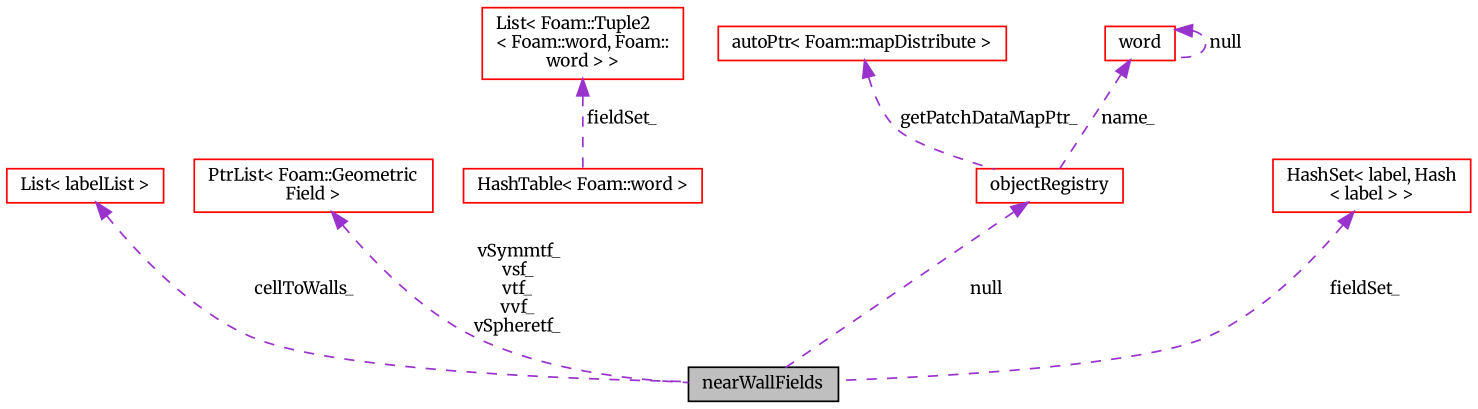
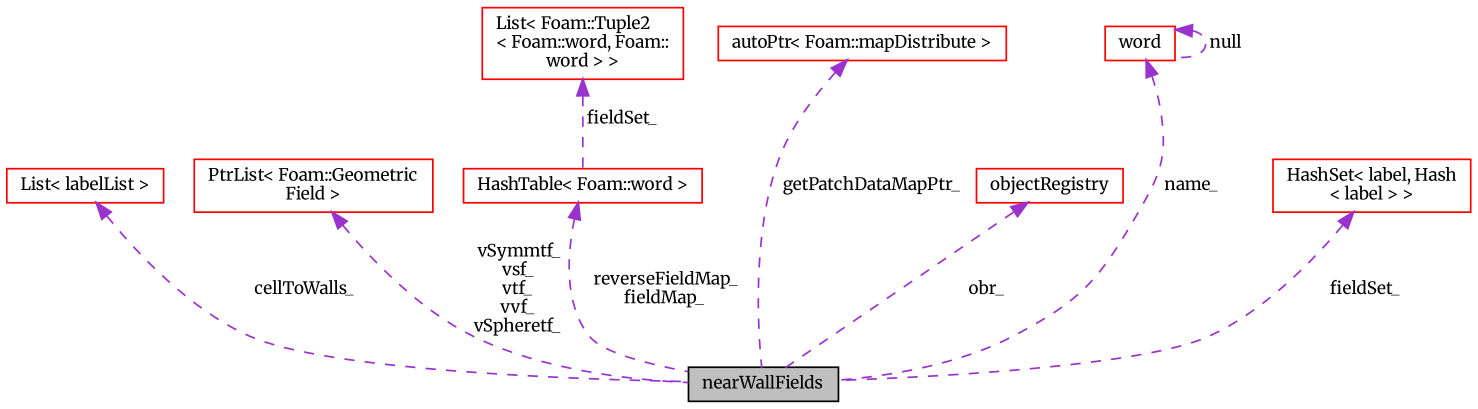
edge "objectRegistry" -> "word": now "nearWallFields" -> "word"
edge "objectRegistry" -> "autoPtr< Foam::mapDistribute >": now "nearWallFields" -> "autoPtr< Foam::mapDistribute >"
edge "nearWallFields" -> "objectRegistry": label " null" -> " obr_"
edge "nearWallFields" -> "HashTable< Foam::word >": added, label "reverseFieldMap_ fieldMap_"
